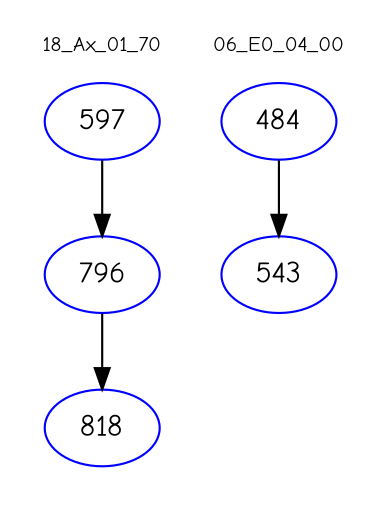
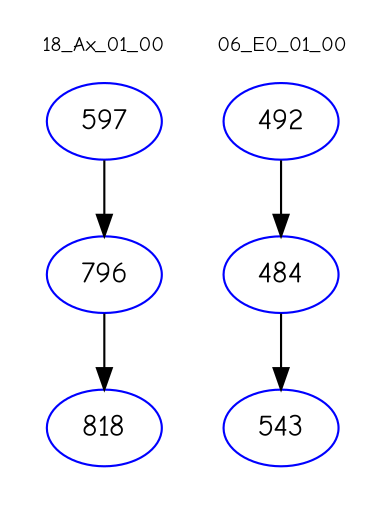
cluster "18_Ax_01_70": label "18_Ax_01_70" -> "18_Ax_01_00"
cluster "06_E0_04_00": label "06_E0_04_00" -> "06_E0_01_00"
node "492": added
